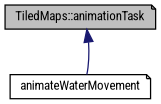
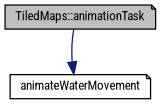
edge "animateWaterMovement" -> "TiledMaps::animationTask": reversed
